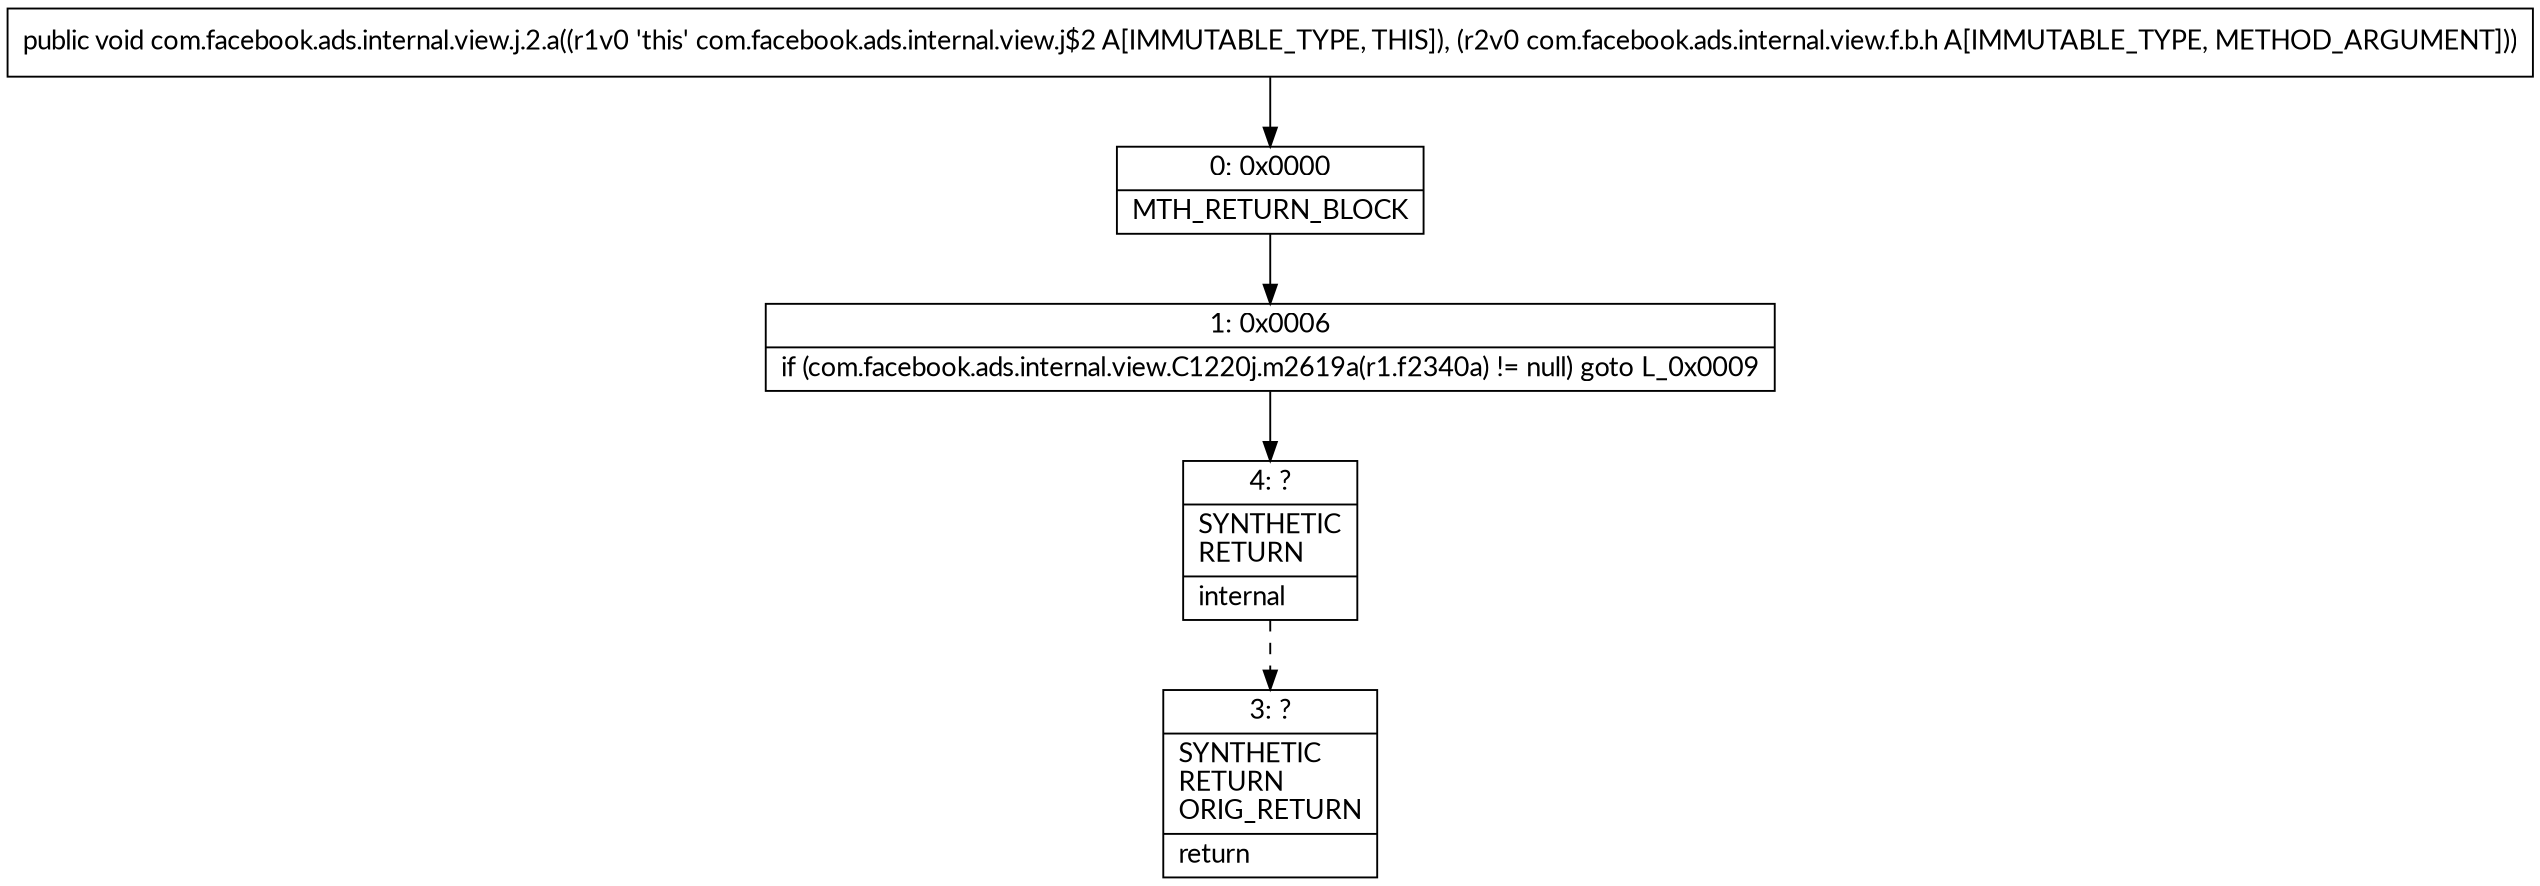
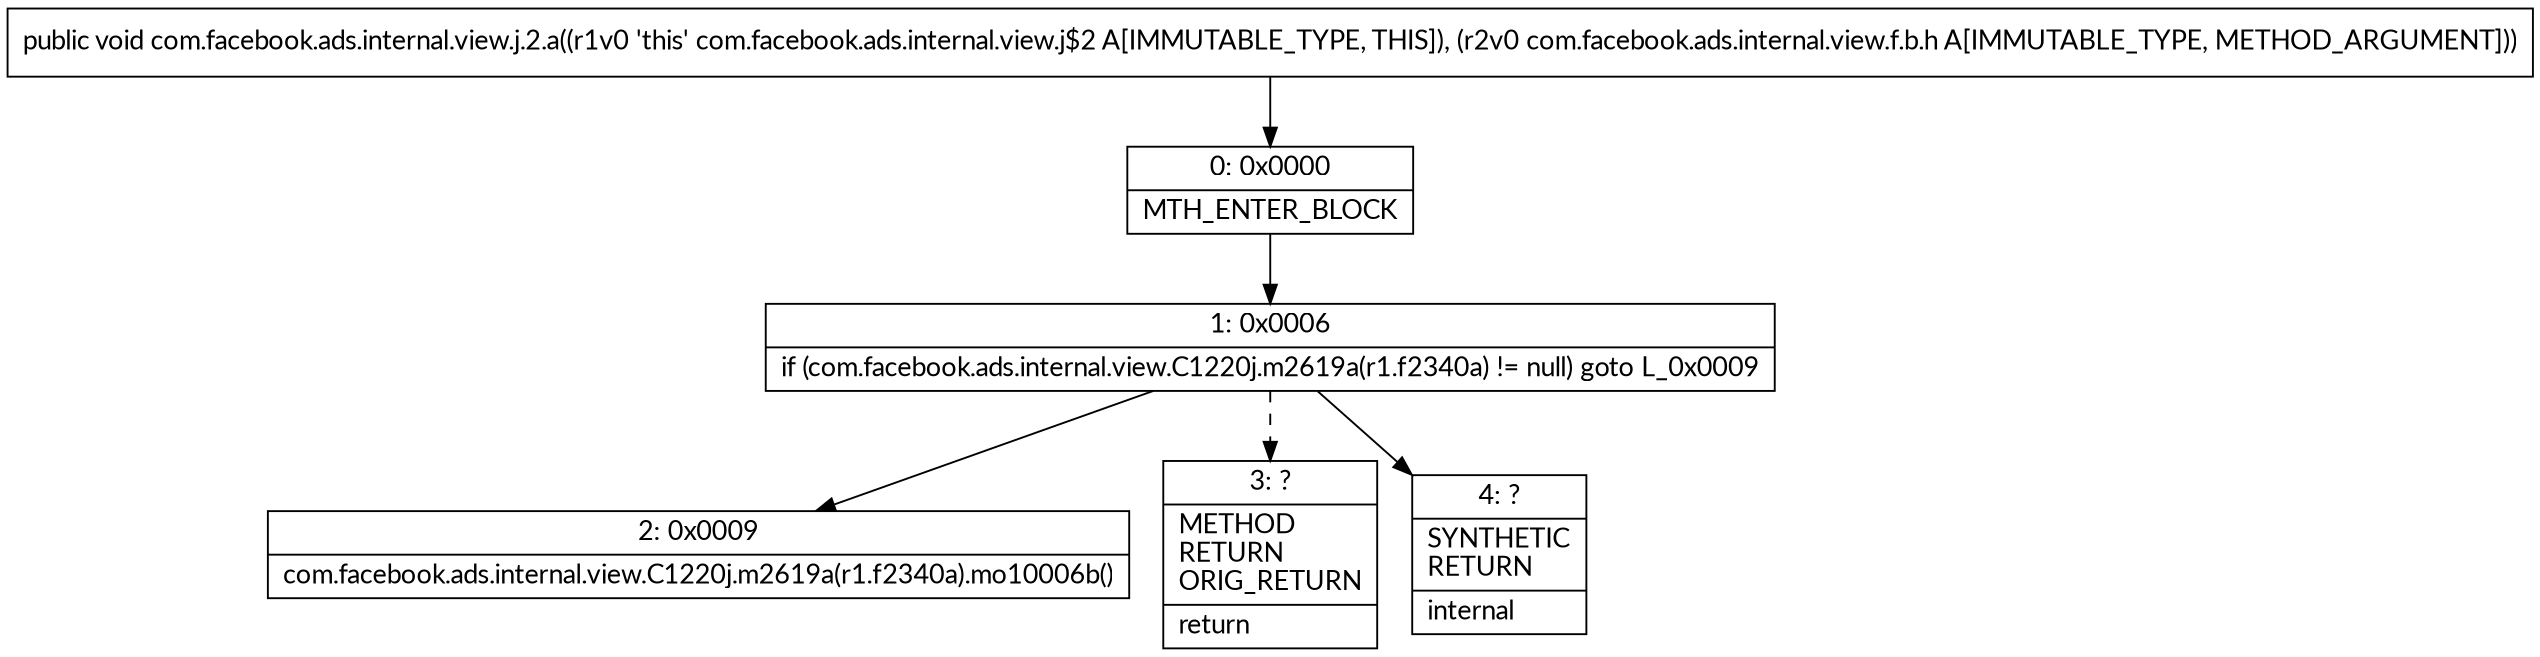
node "0: 0x0000": text "MTH_RETURN_BLOCK" -> "MTH_ENTER_BLOCK"
node "2: 0x0009": added
edge "4: ?" -> "3: ?": now "1: 0x0006" -> "3: ?"
node "3: ?": text "SYNTHETIC" -> "METHOD"
